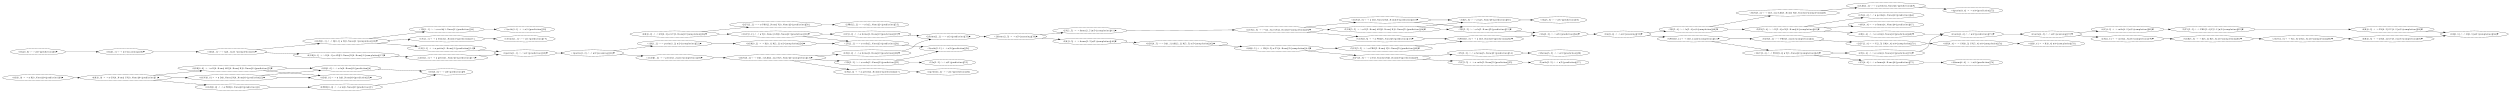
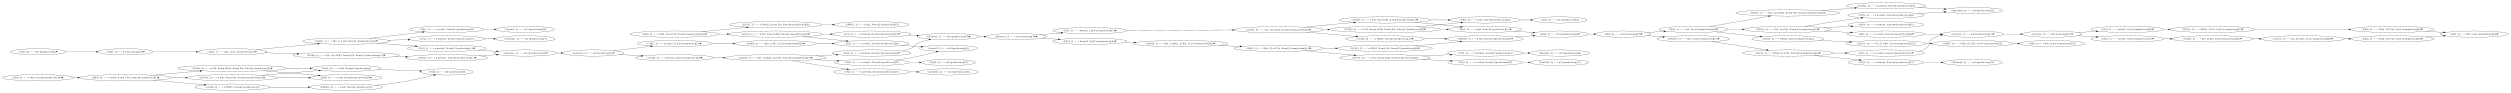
edge "<4|N[4..4] -> -> ø petite[4..None]|4>[prediction]{66}" -> "<4|petite[4..4] -> -> ø|4>[prediction]{73}": added
edge "<3|PRO[3..4] -> -> le[3..4] ø|4>[completion]{61}❤" -> "<3|GN[3..4] -> -> PRO[3..4] ø|4>[completion]{64}": now "<3|D[3..4] -> -> le[3..4] ø|4>[completion]{60}❤" -> "<3|GN[3..4] -> -> PRO[3..4] ø|4>[completion]{64}"
